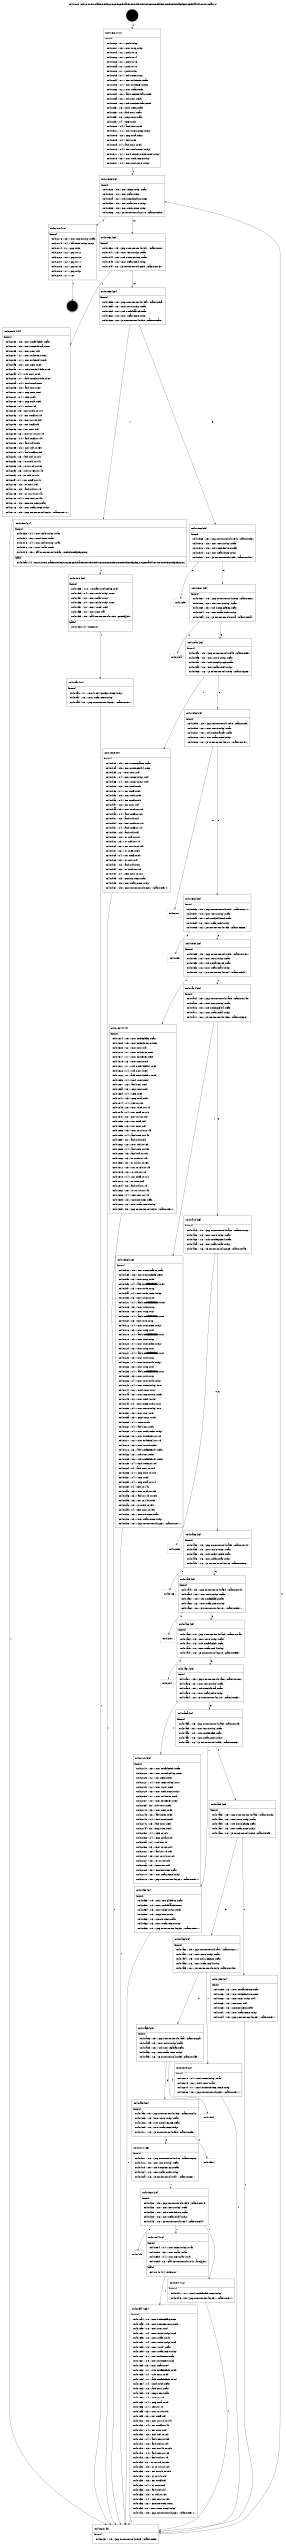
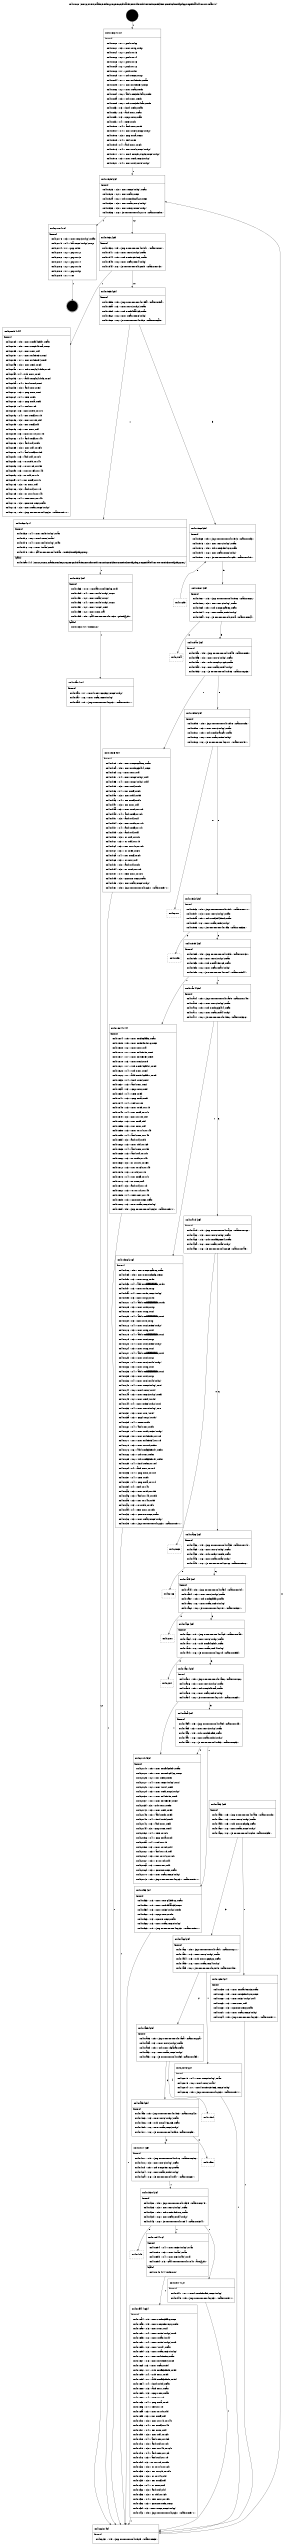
edge "0x40196e [25]" -> "0x401cd9": reversed
edge "0x40208b [144]" -> "0x402231 [5]": removed, label "1"
edge "0x401fa0 [18]" -> "0x402231 [5]": label " 1" -> " 12"
edge "0x401a9a [25]" -> "0x401ab3 [25]": now "0x401a9a [25]" -> "0x40211b [93]"
